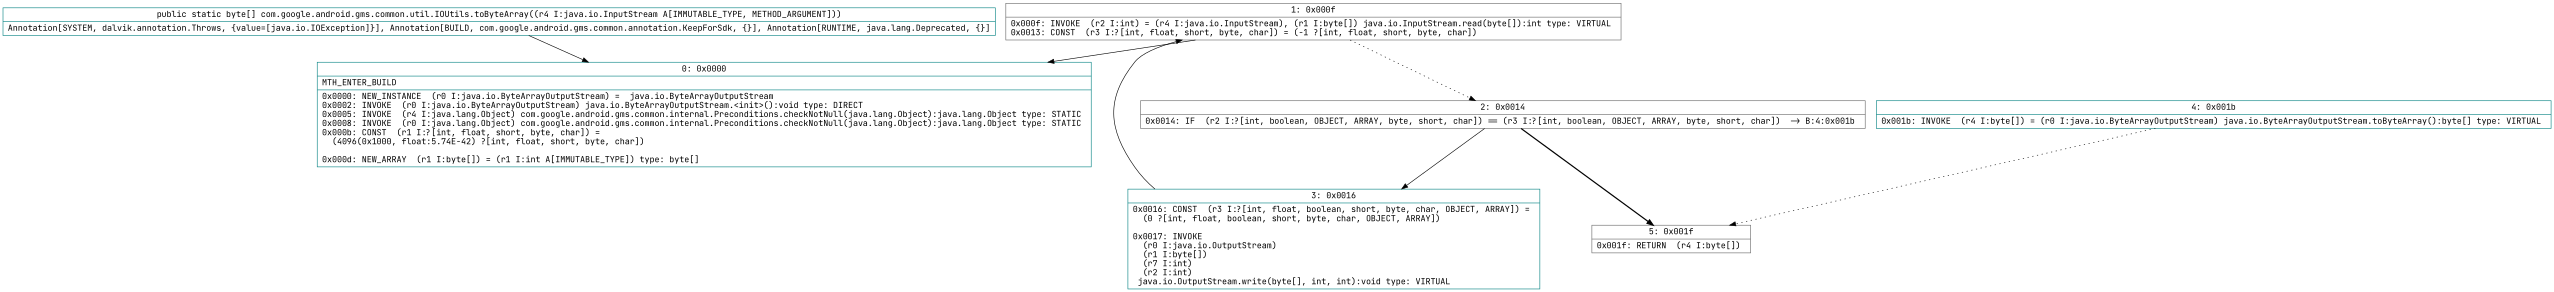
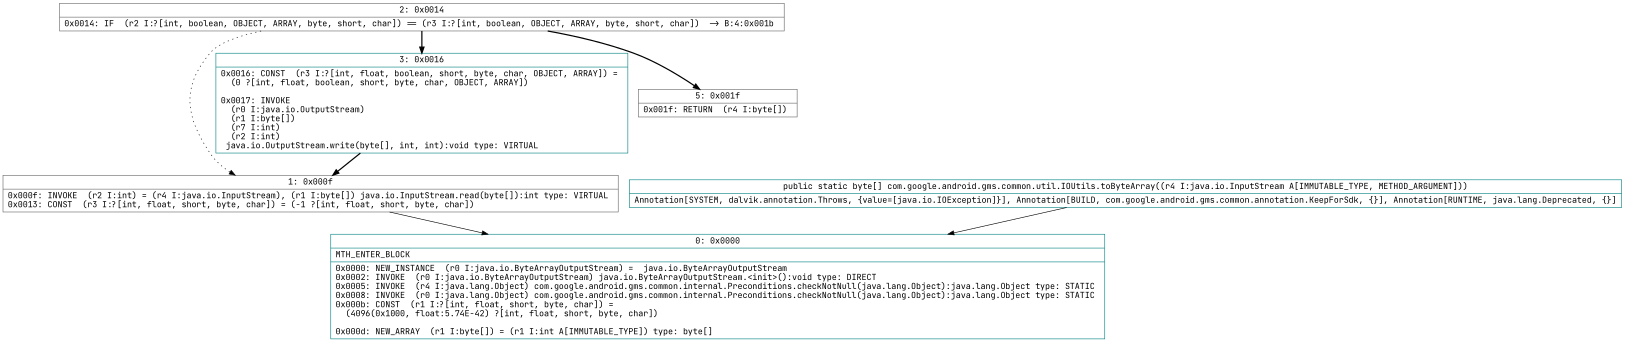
edge "1: 0x000f" -> "2: 0x0014": reversed
node "0: 0x0000": text "MTH_ENTER_BUILD" -> "MTH_ENTER_BLOCK"
edge "3: 0x0016" -> "1: 0x000f": style solid -> bold
node "4: 0x001b": removed
edge "2: 0x0014" -> "3: 0x0016": style solid -> bold
